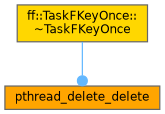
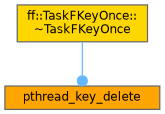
node "pthread_delete_delete": label "pthread_delete_delete" -> "pthread_key_delete"
